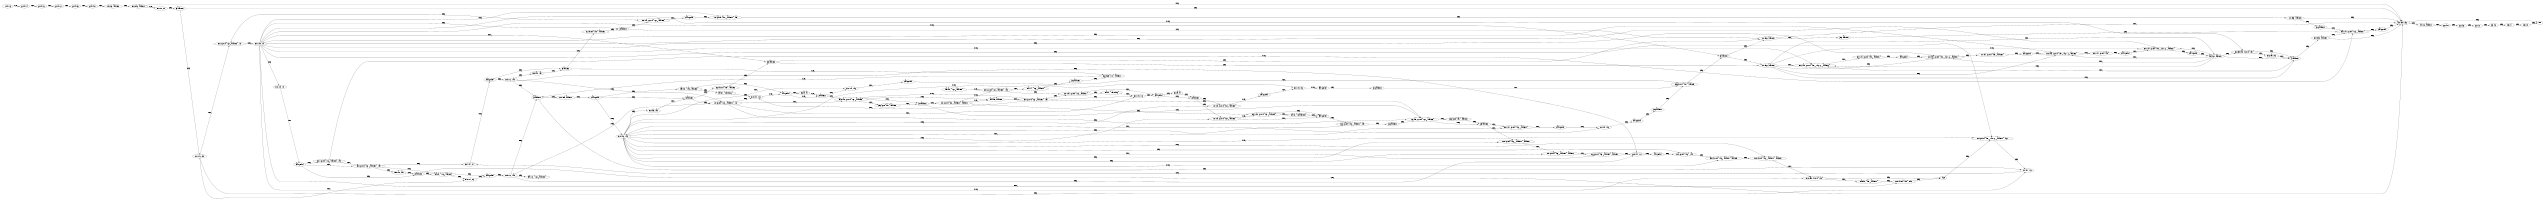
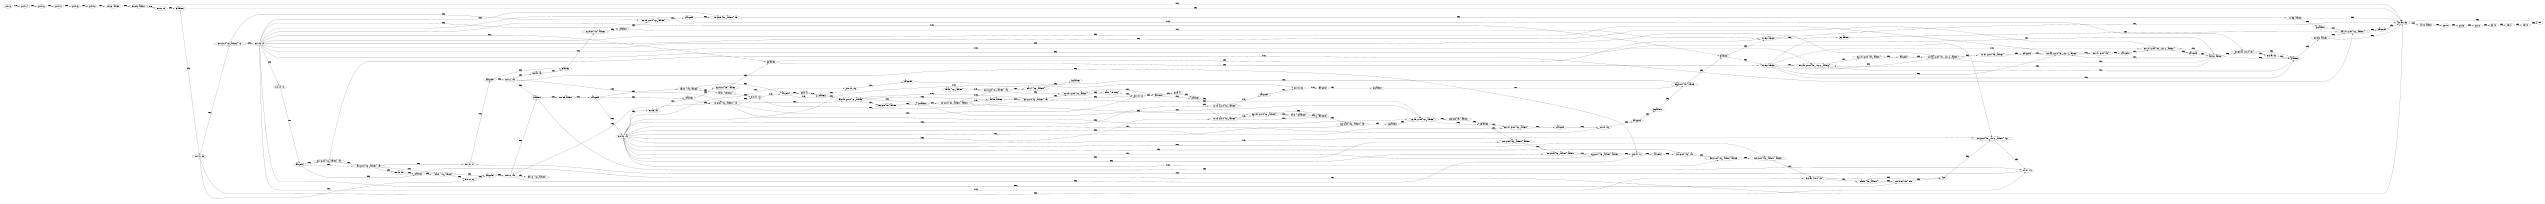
node "cmp byte [ r12 ] , address": removed
